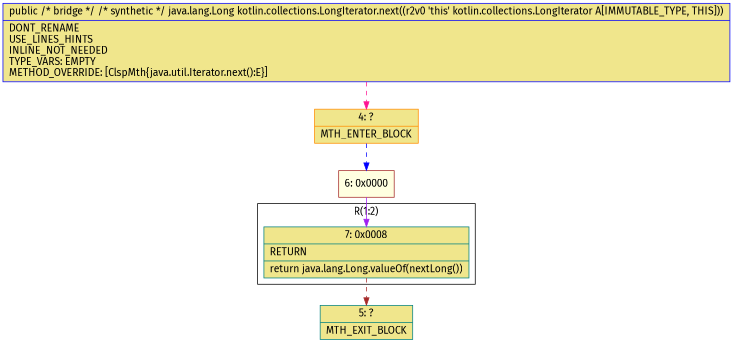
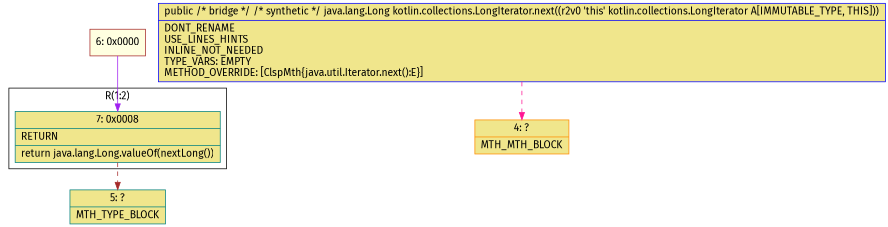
node "4: ?": text "MTH_ENTER_BLOCK" -> "MTH_MTH_BLOCK"
edge "4: ?" -> "6: 0x0000": removed
node "5: ?": text "MTH_EXIT_BLOCK" -> "MTH_TYPE_BLOCK"
